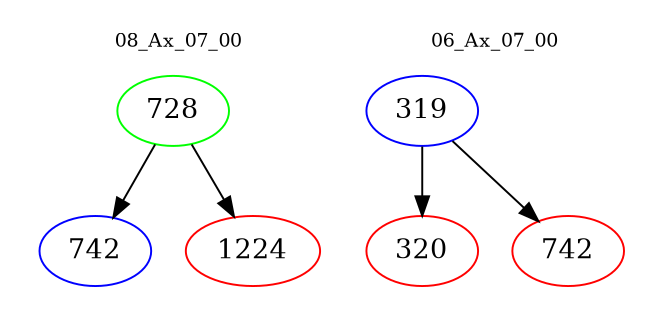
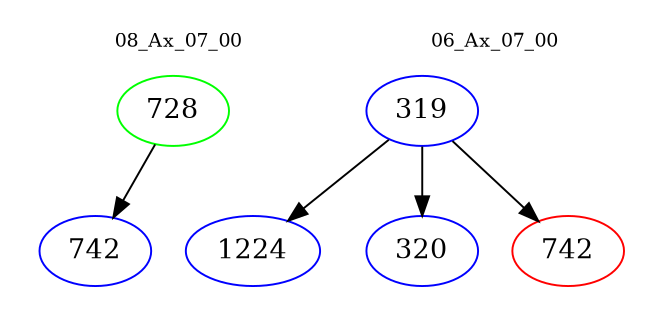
edge "728" -> "1224": now "319" -> "1224"
node "1224": color red -> blue
node "320": color red -> blue
